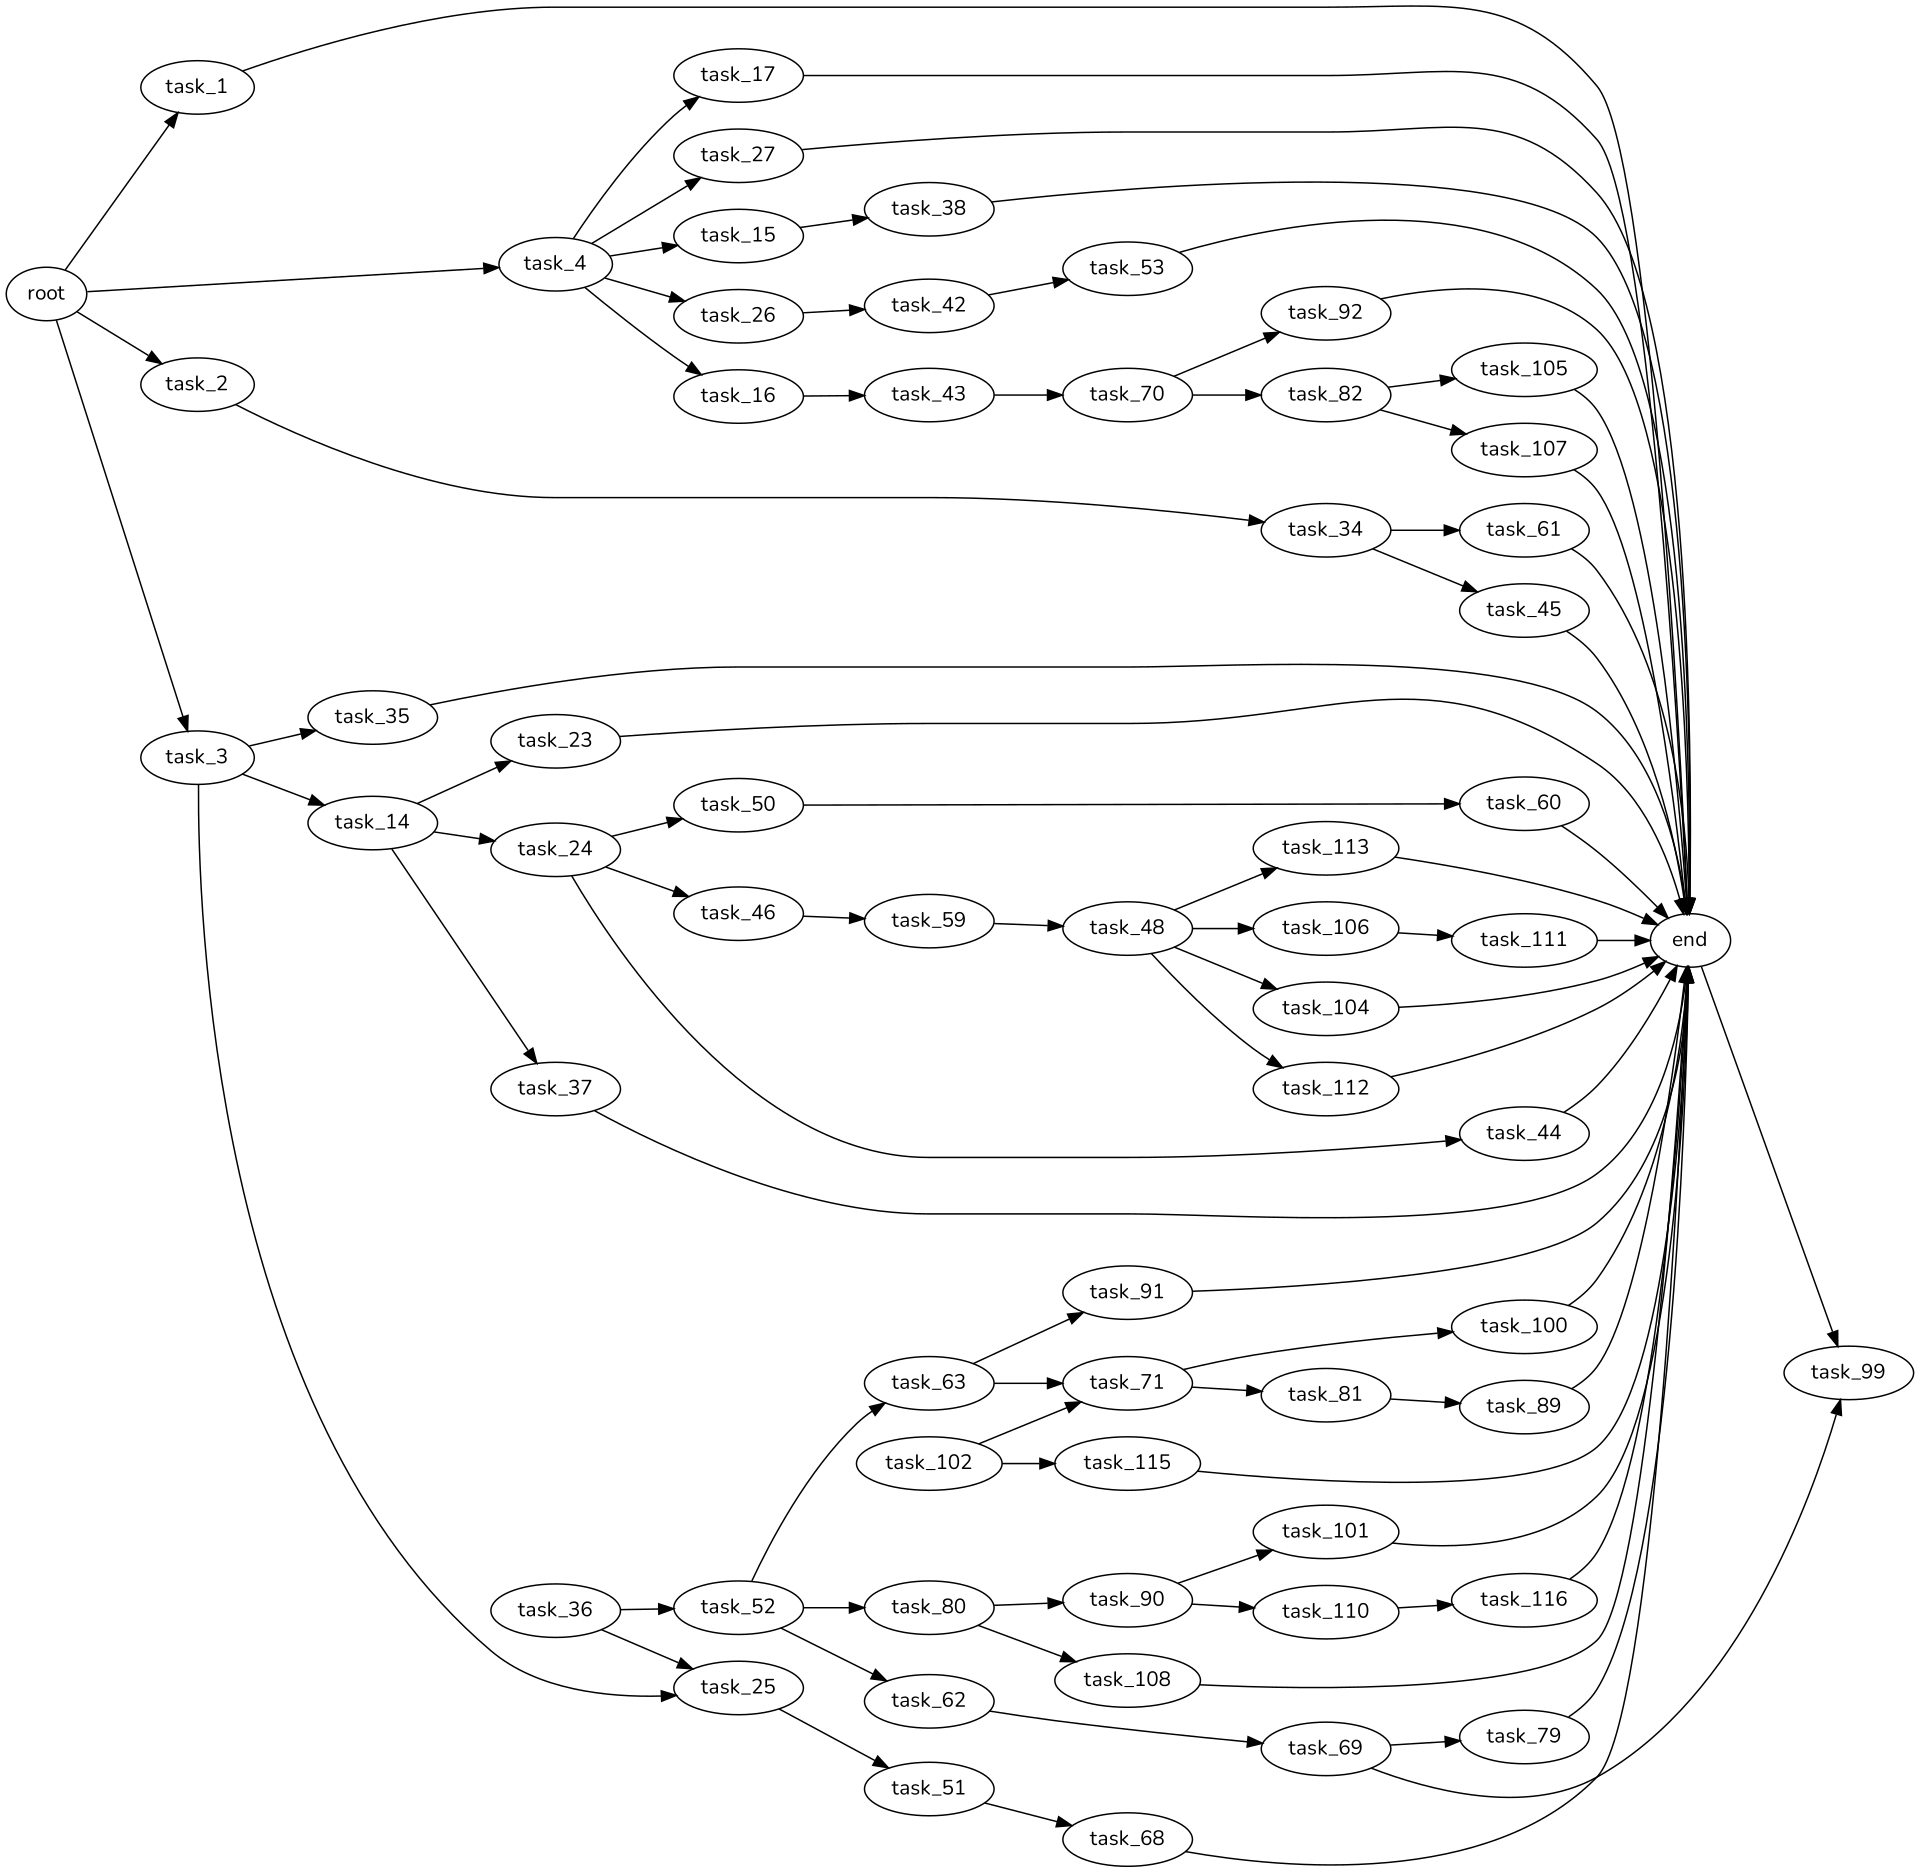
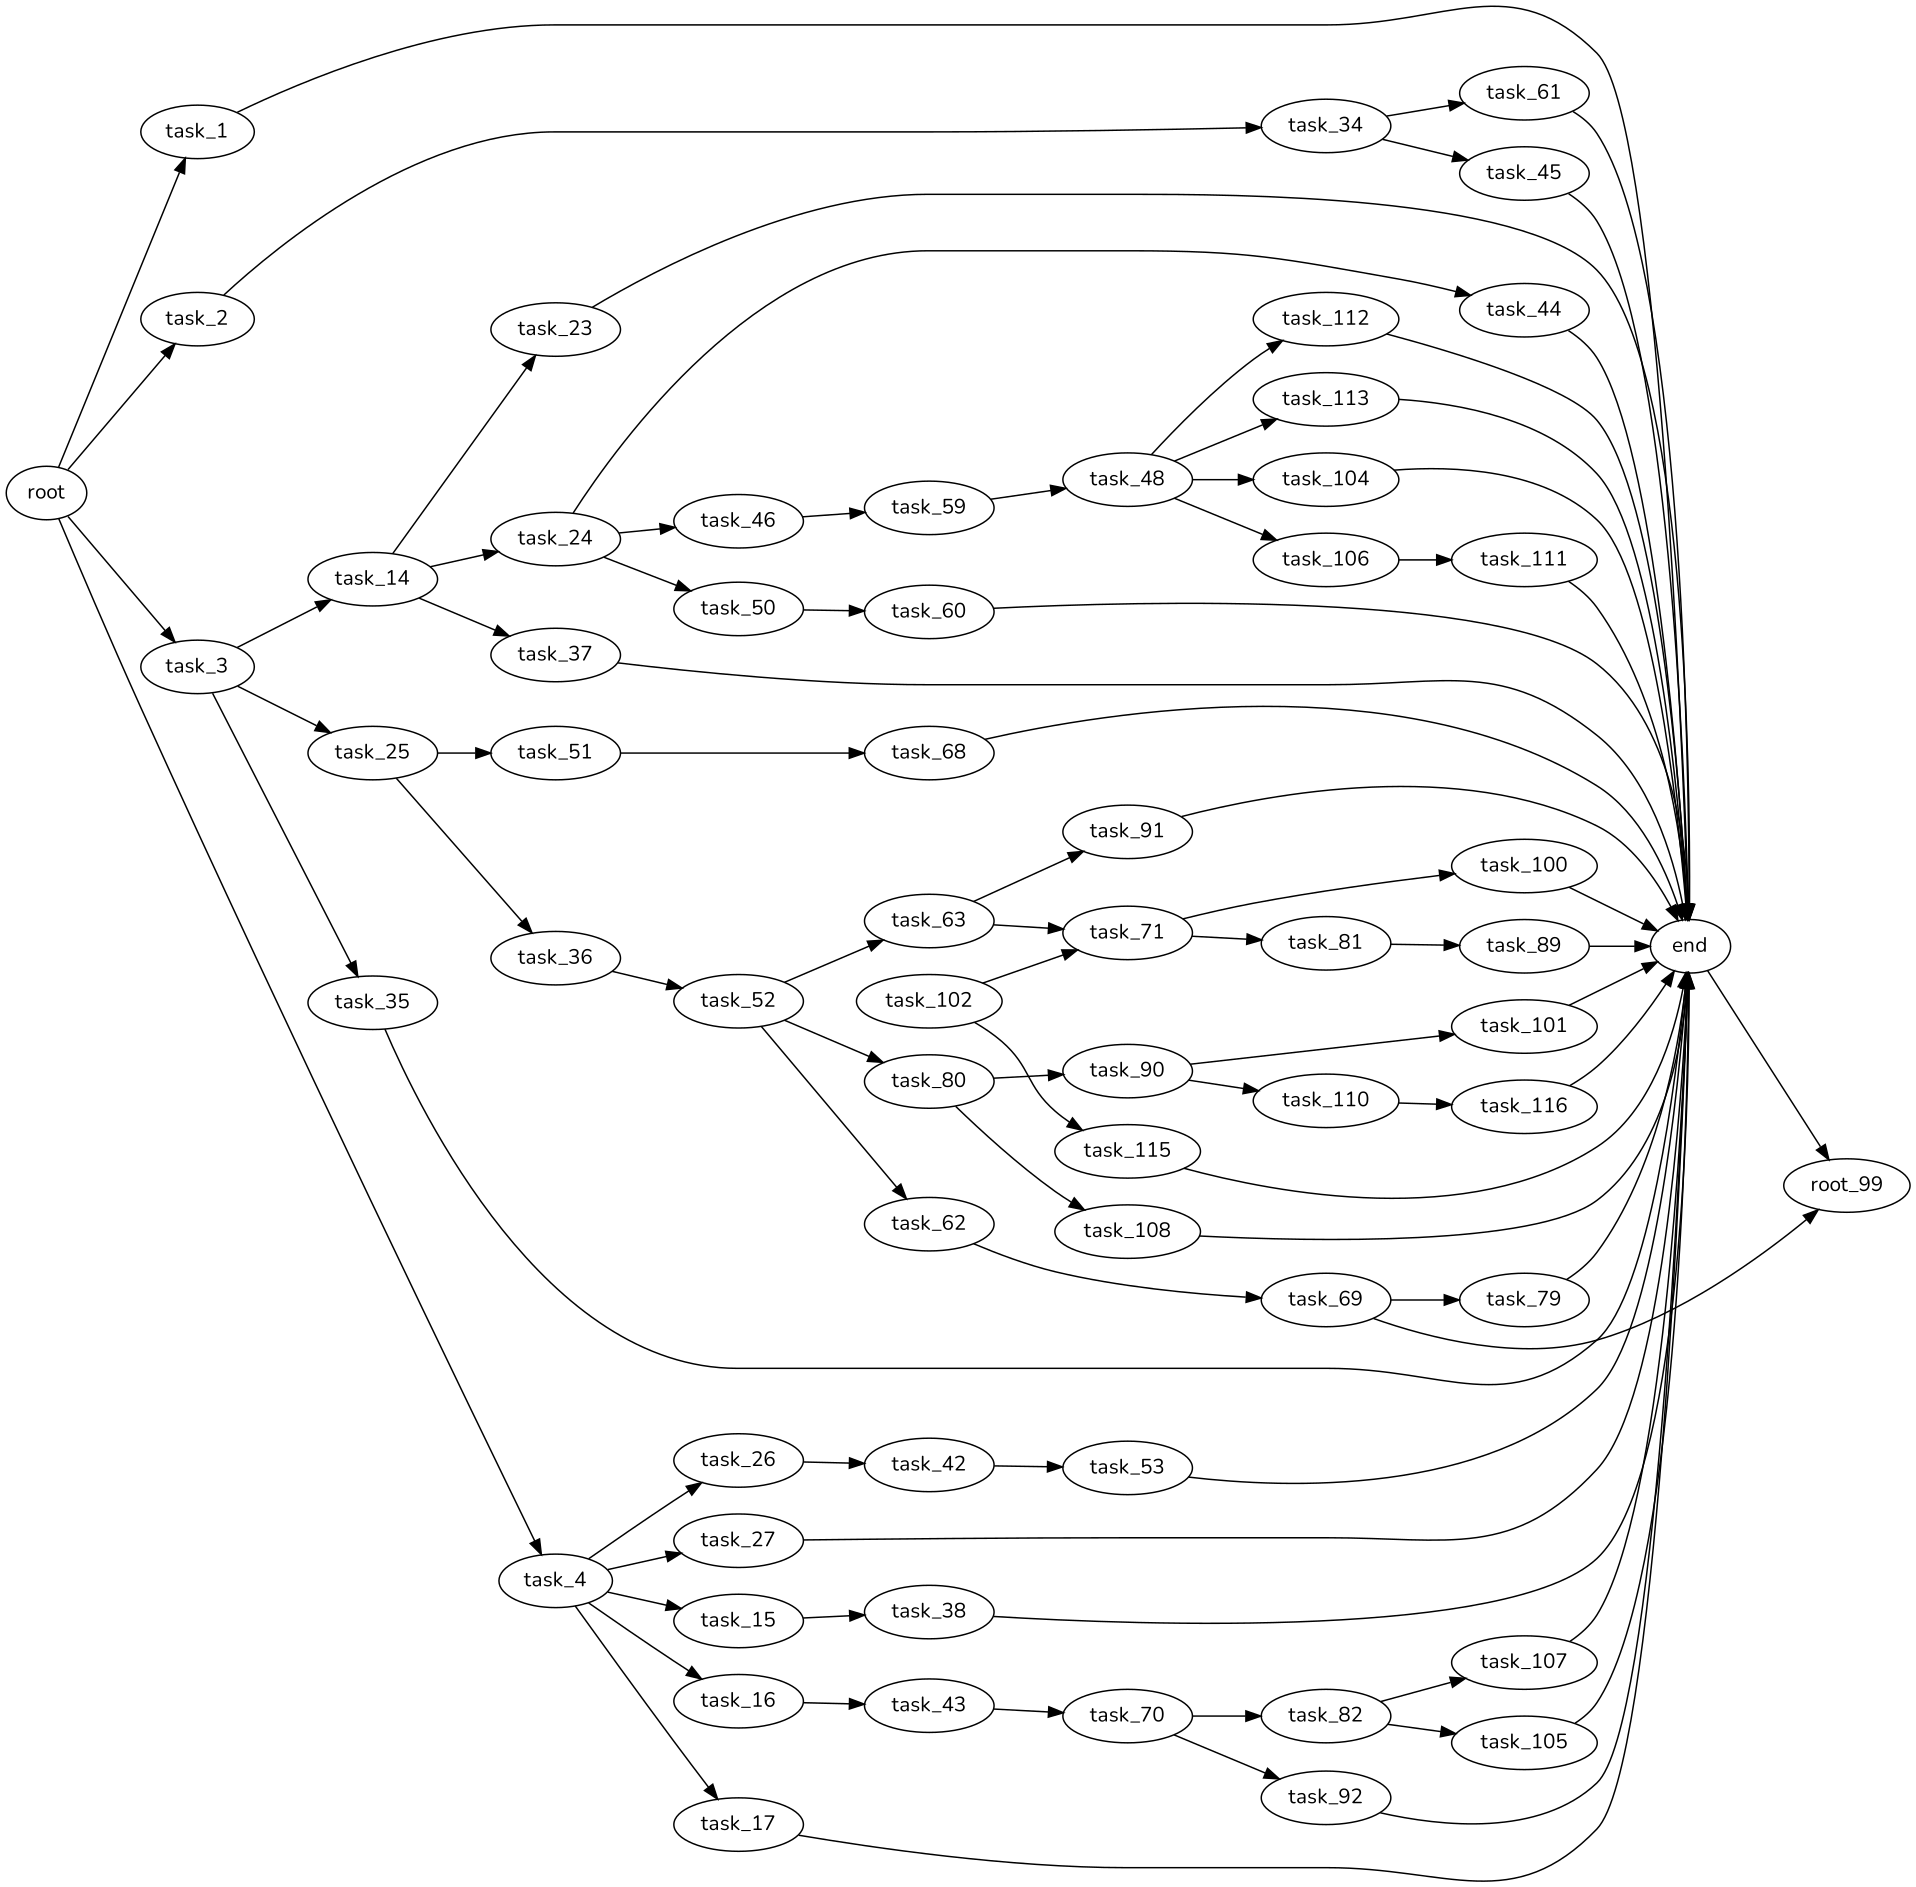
node "task_99": label "task_99" -> "root_99"
edge "task_36" -> "task_25": reversed
